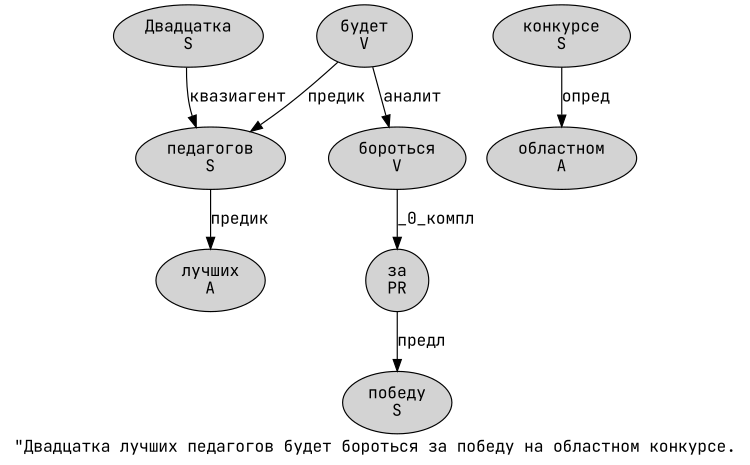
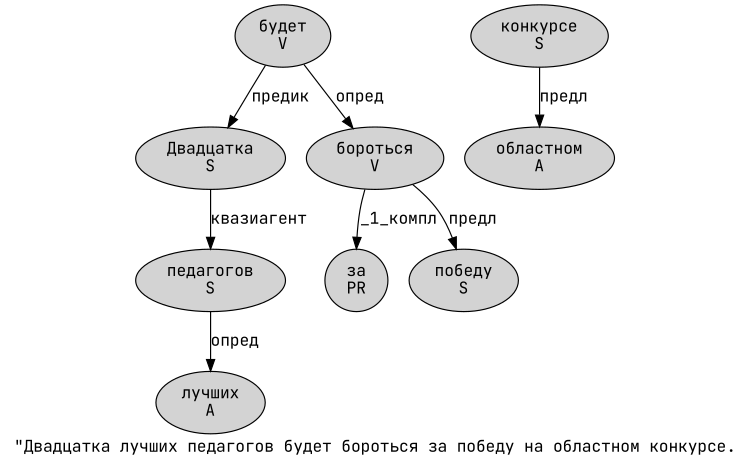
edge "будет V" -> "педагогов S": now "будет V" -> "Двадцатка S"
edge "будет V" -> "бороться V": label "аналит" -> "опред"
edge "конкурсе S" -> "областном A": label "опред" -> "предл"
edge "педагогов S" -> "лучших A": label "предик" -> "опред"
edge "бороться V" -> "за PR": label "_0_компл" -> "_1_компл"
edge "за PR" -> "победу S": now "бороться V" -> "победу S"
